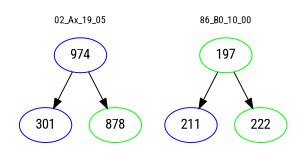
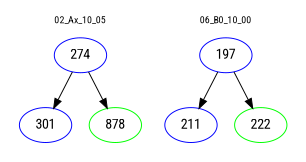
cluster "02_Ax_19_05": label "02_Ax_19_05" -> "02_Ax_10_05"
cluster "86_B0_10_00": label "86_B0_10_00" -> "06_B0_10_00"
node "974": label "974" -> "274"
node "197": color green -> blue
